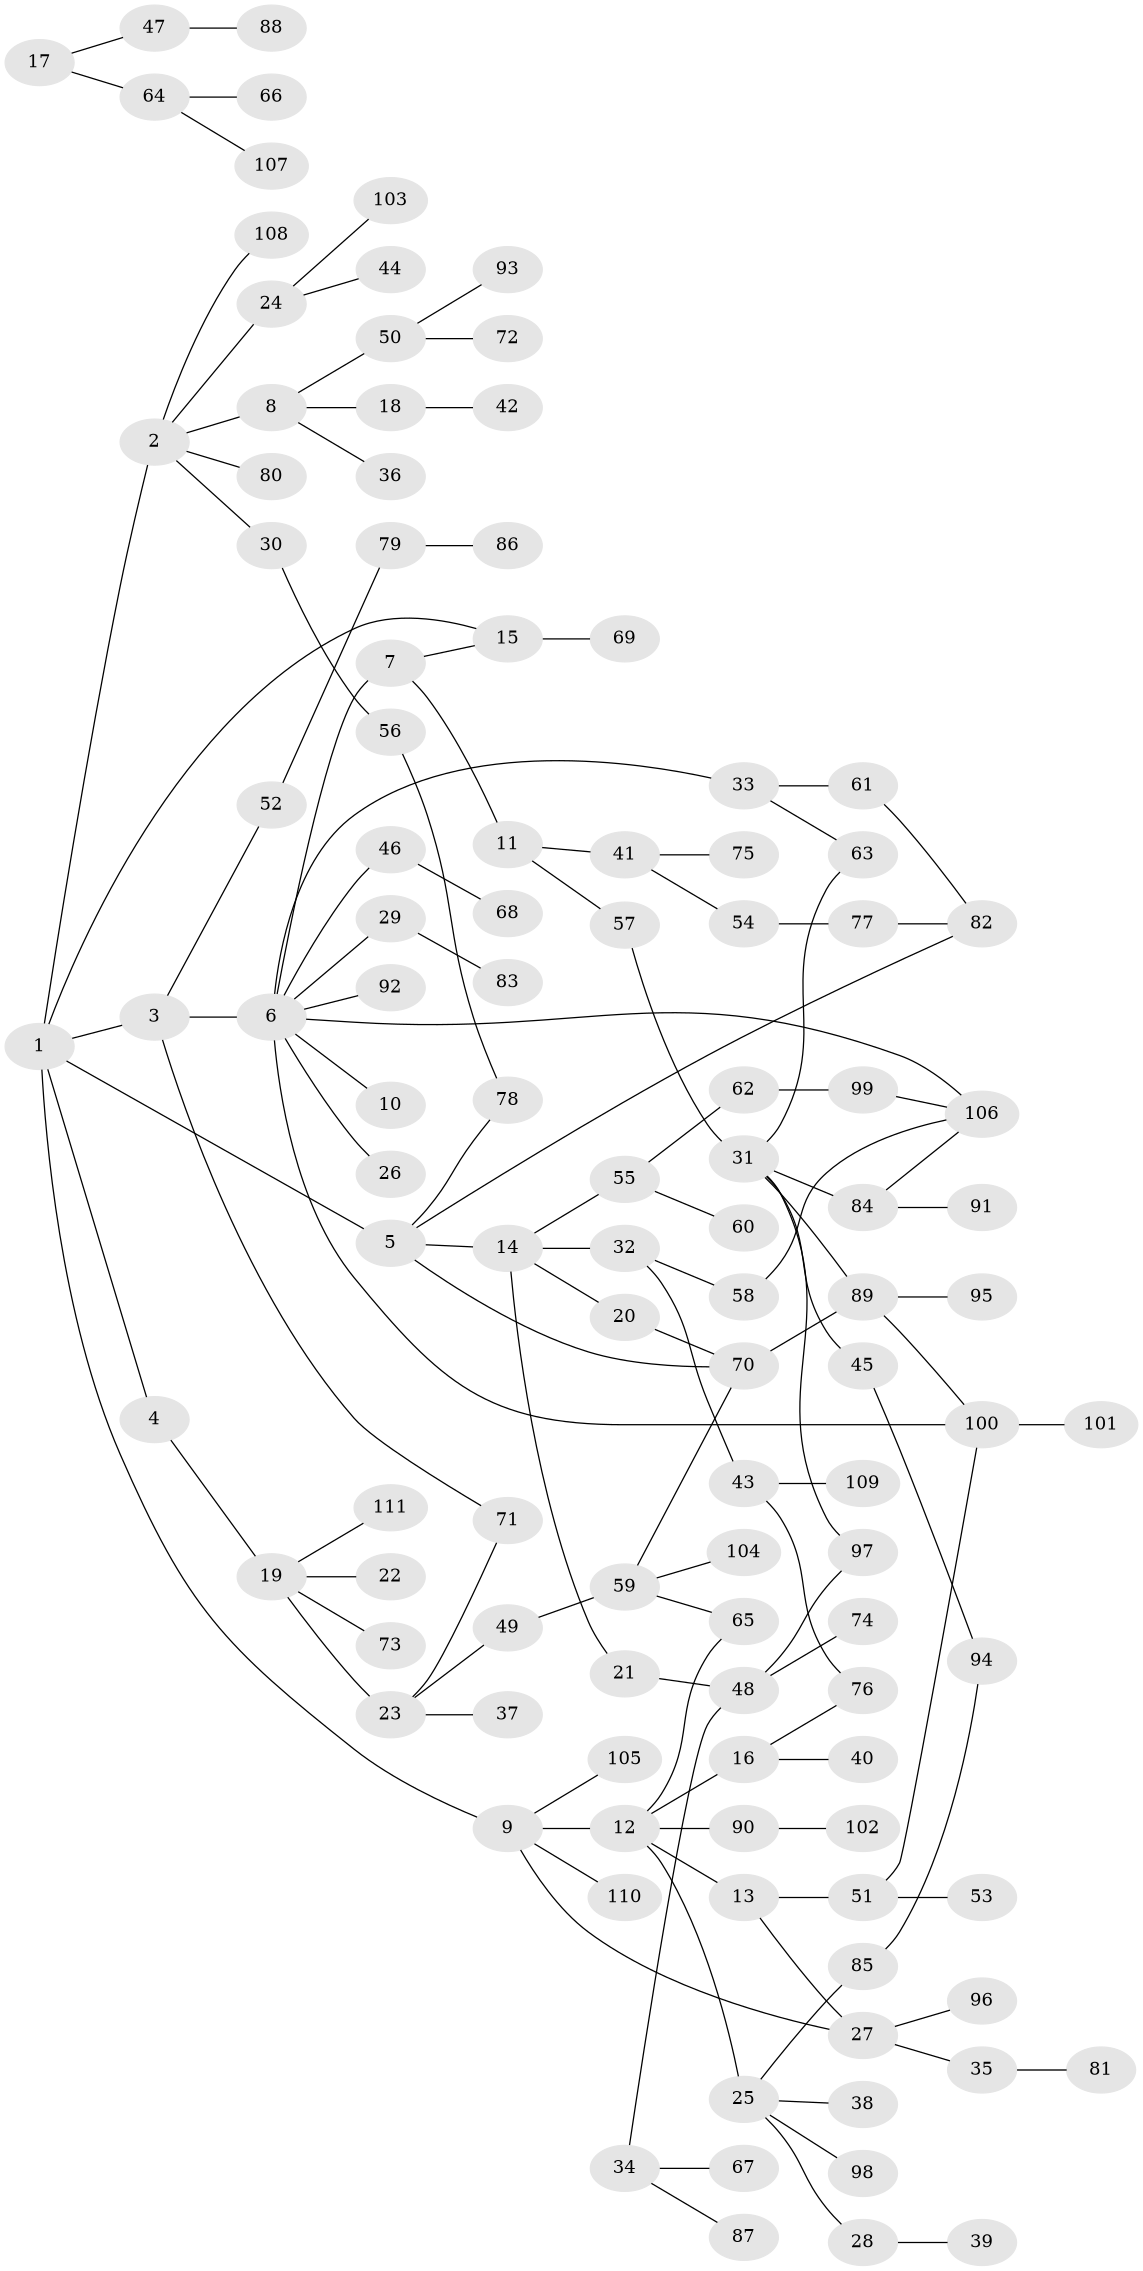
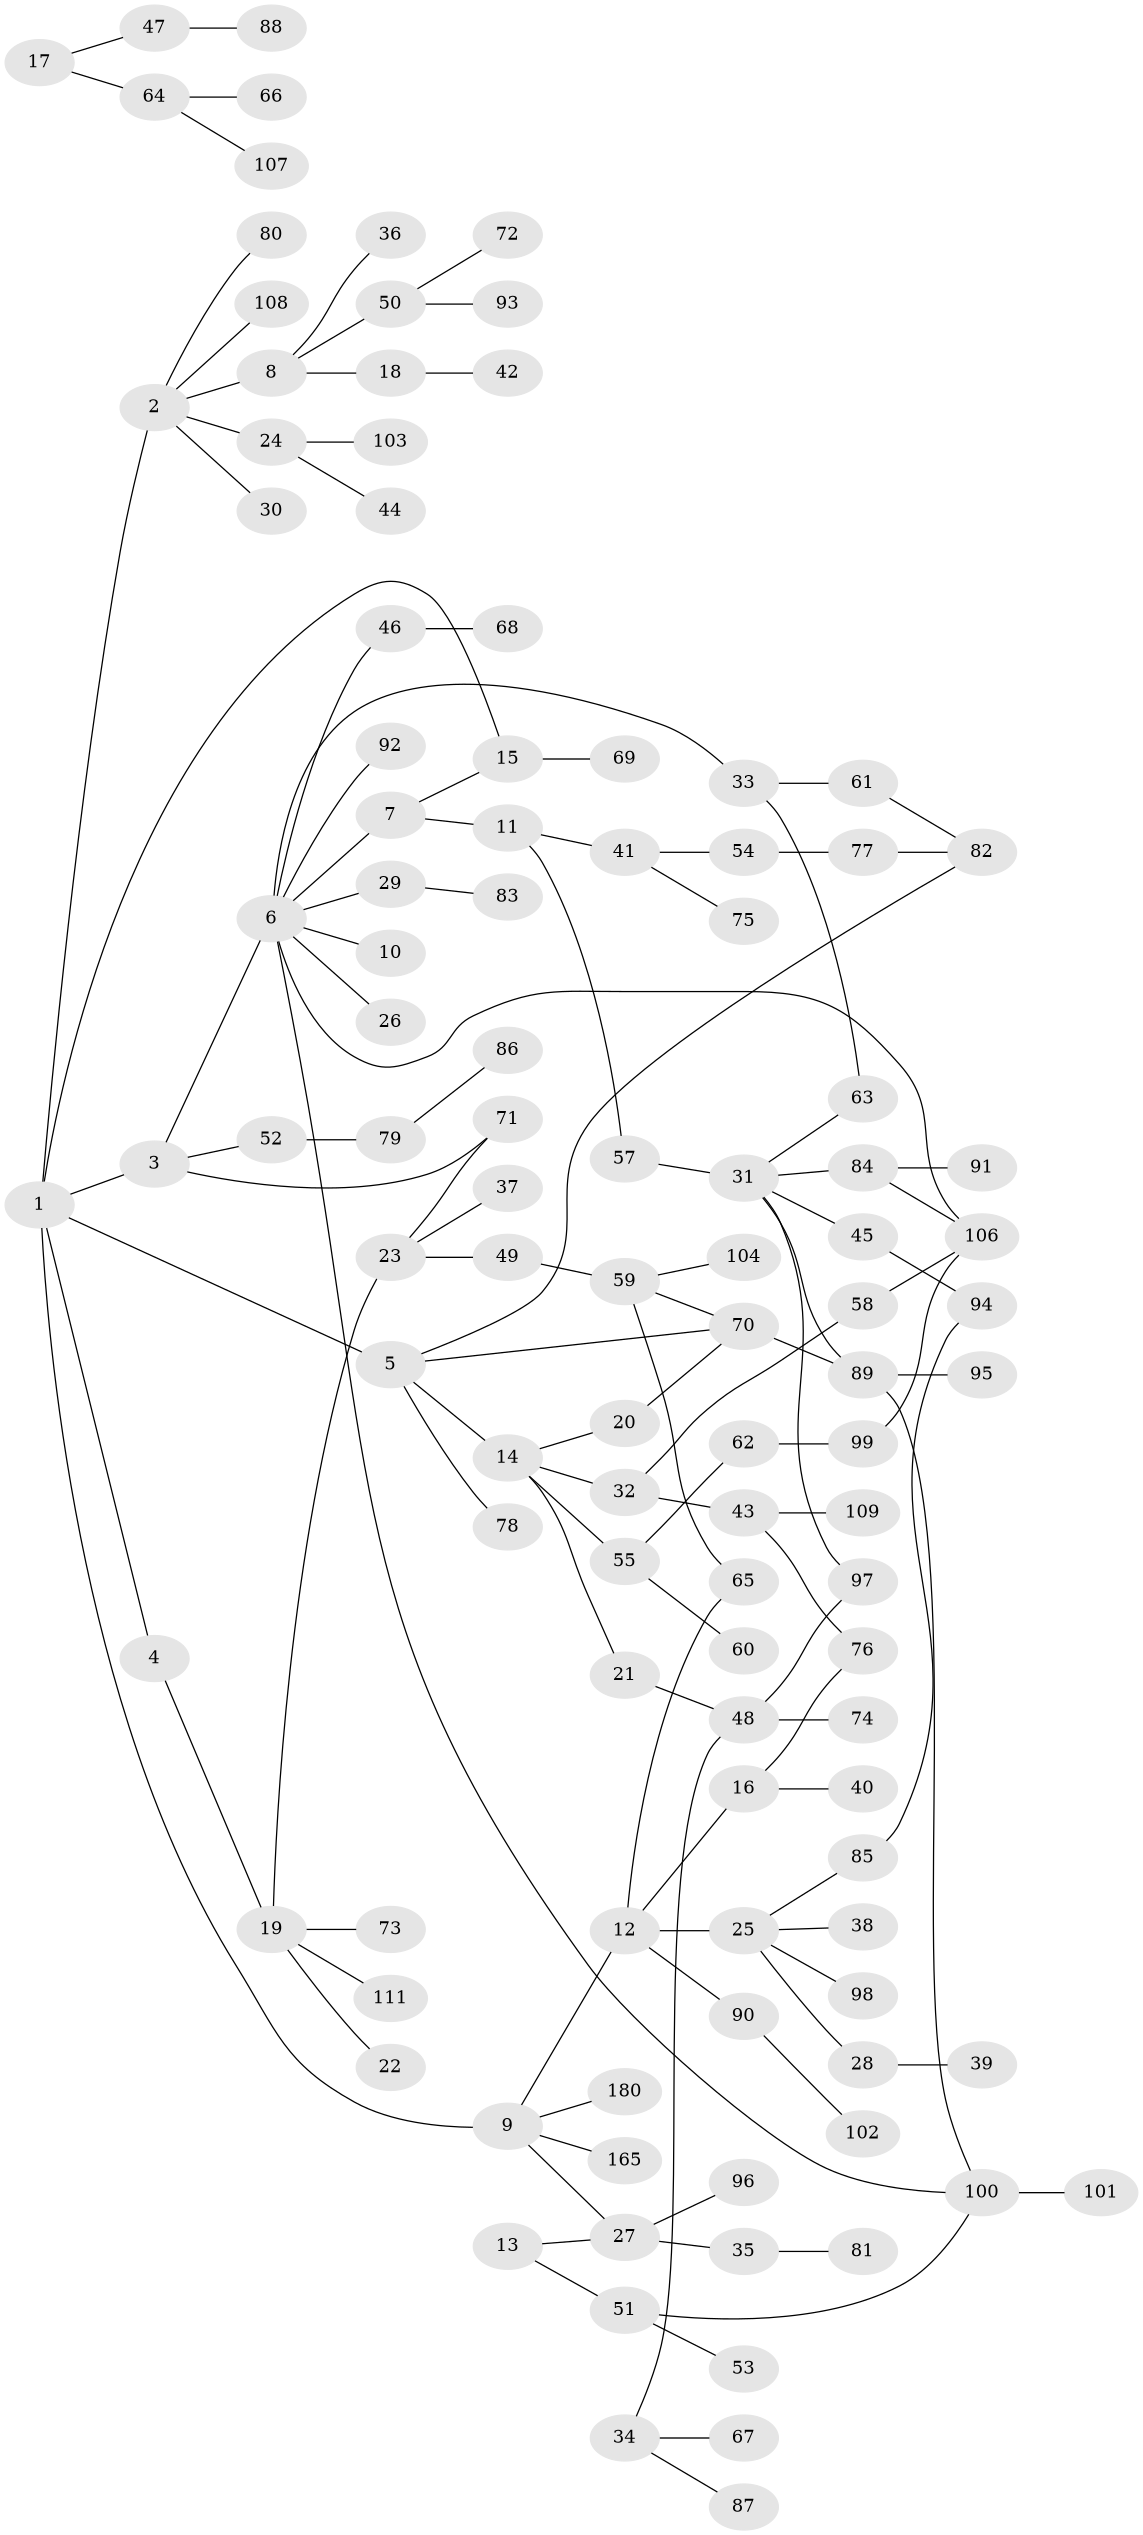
node "56": removed
node "105": label "105" -> "165"
edge "12" -- "13": removed
node "110": label "110" -> "180"
